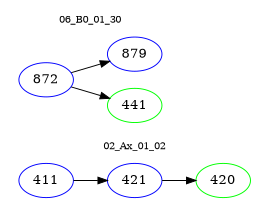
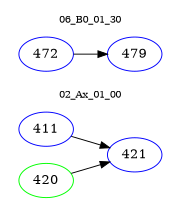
node "879": label "879" -> "479"
node "872": label "872" -> "472"
node "441": removed
cluster "02_Ax_01_02": label "02_Ax_01_02" -> "02_Ax_01_00"
edge "421" -> "420": reversed
